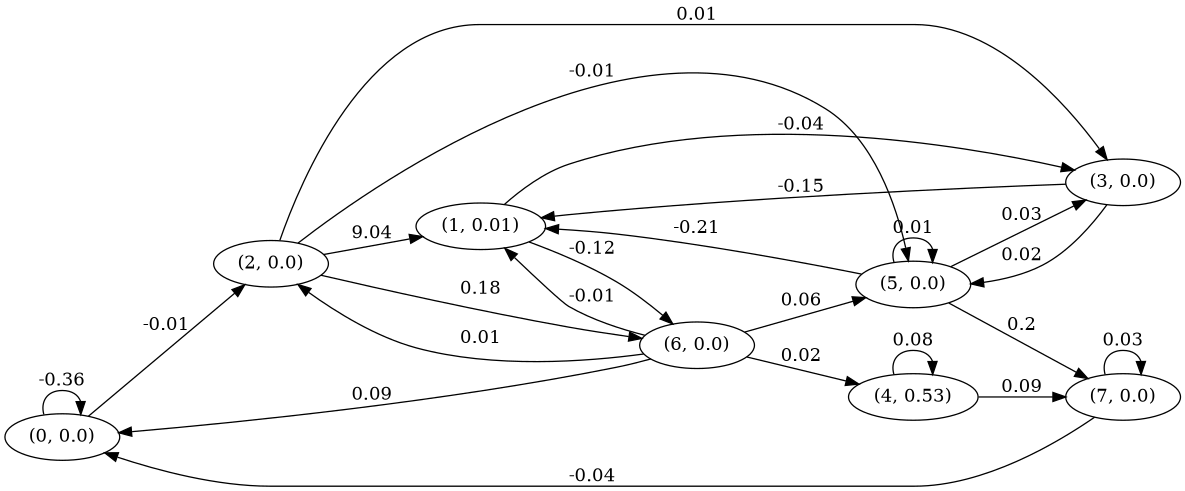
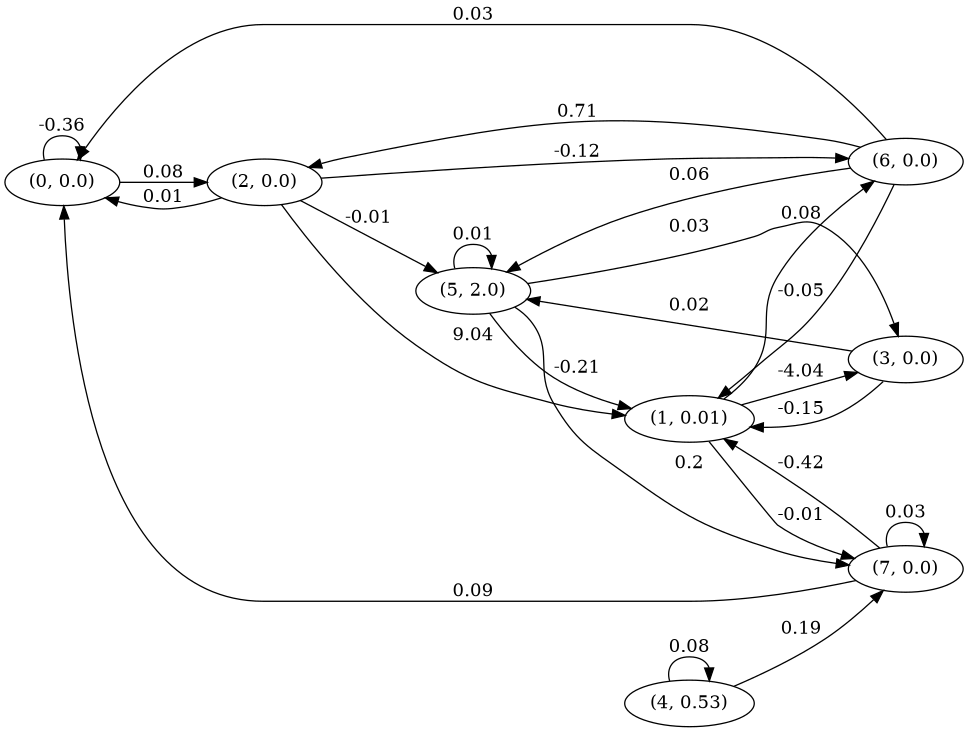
edge "(2, 0.0)" -> "(3, 0.0)": now "(2, 0.0)" -> "(0, 0.0)"
edge "(1, 0.01)" -> "(3, 0.0)": label "-0.04" -> "-4.04"
edge "(1, 0.01)" -> "(6, 0.0)": label "-0.12" -> "0.08"
node "(5, 0.0)": label "(5, 0.0)" -> "(5, 2.0)"
edge "(2, 0.0)" -> "(6, 0.0)": label "0.18" -> "-0.12"
edge "(6, 0.0)" -> "(1, 0.01)": label "-0.01" -> "-0.05"
edge "(0, 0.0)" -> "(2, 0.0)": label "-0.01" -> "0.08"
edge "(6, 0.0)" -> "(2, 0.0)": label "0.01" -> "0.71"
edge "(6, 0.0)" -> "(4, 0.53)": removed, label "0.02"
edge "(4, 0.53)" -> "(7, 0.0)": label "0.09" -> "0.19"
edge "(6, 0.0)" -> "(0, 0.0)": label "0.09" -> "0.03"
edge "(7, 0.0)" -> "(0, 0.0)": label "-0.04" -> "0.09"
edge "(7, 0.0)" -> "(1, 0.01)": added, label "-0.42"
edge "(1, 0.01)" -> "(7, 0.0)": added, label "-0.01"
